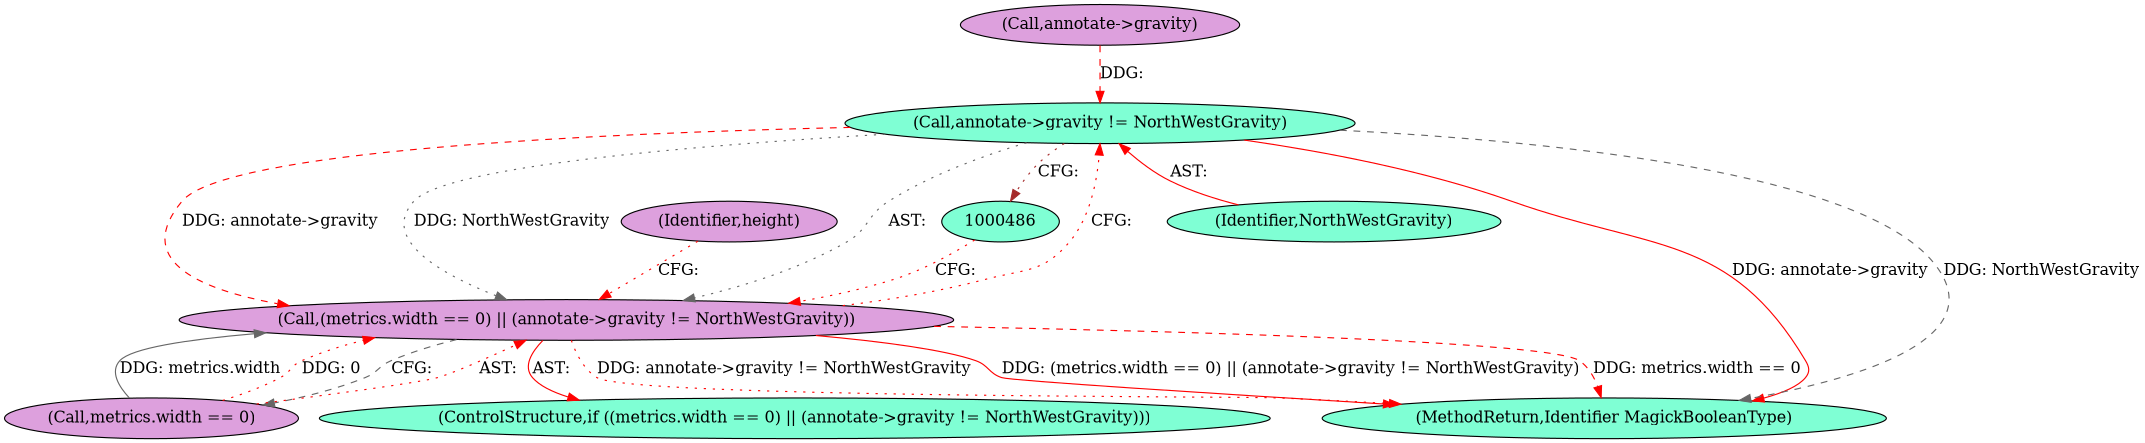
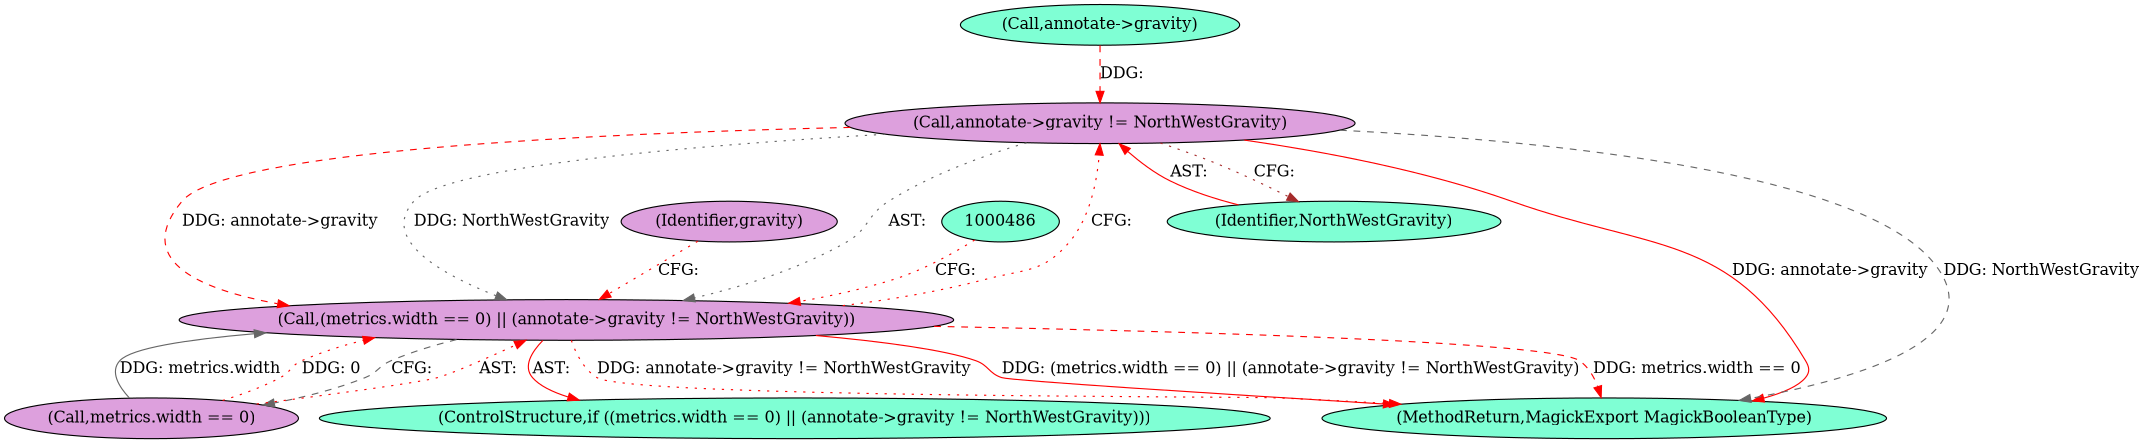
node "(Call,annotate->gravity)": fillcolor plum -> aquamarine
node "(Call,annotate->gravity != NorthWestGravity)": fillcolor aquamarine -> plum
edge "(Call,annotate->gravity != NorthWestGravity)" -> "1000486": now "(Call,annotate->gravity != NorthWestGravity)" -> "(Identifier,NorthWestGravity)"
node "(Identifier,height)": label "(Identifier,height)" -> "(Identifier,gravity)"
node "(MethodReturn,Identifier MagickBooleanType)": label "(MethodReturn,Identifier MagickBooleanType)" -> "(MethodReturn,MagickExport MagickBooleanType)"
